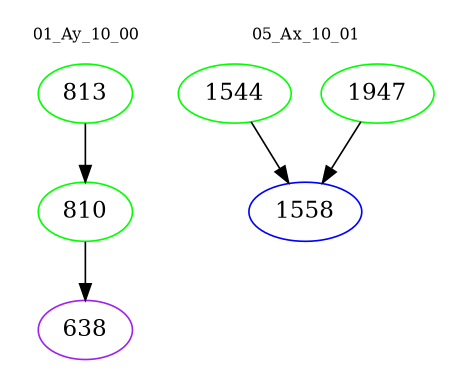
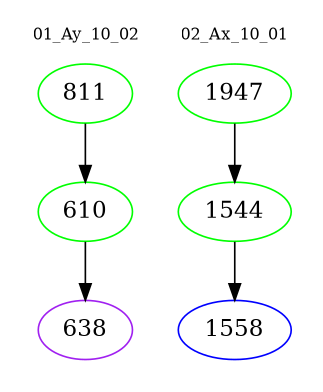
cluster "01_Ay_10_00": label "01_Ay_10_00" -> "01_Ay_10_02"
cluster "05_Ax_10_01": label "05_Ax_10_01" -> "02_Ax_10_01"
node "813": label "813" -> "811"
edge "1947" -> "1558": now "1947" -> "1544"
node "810": label "810" -> "610"
